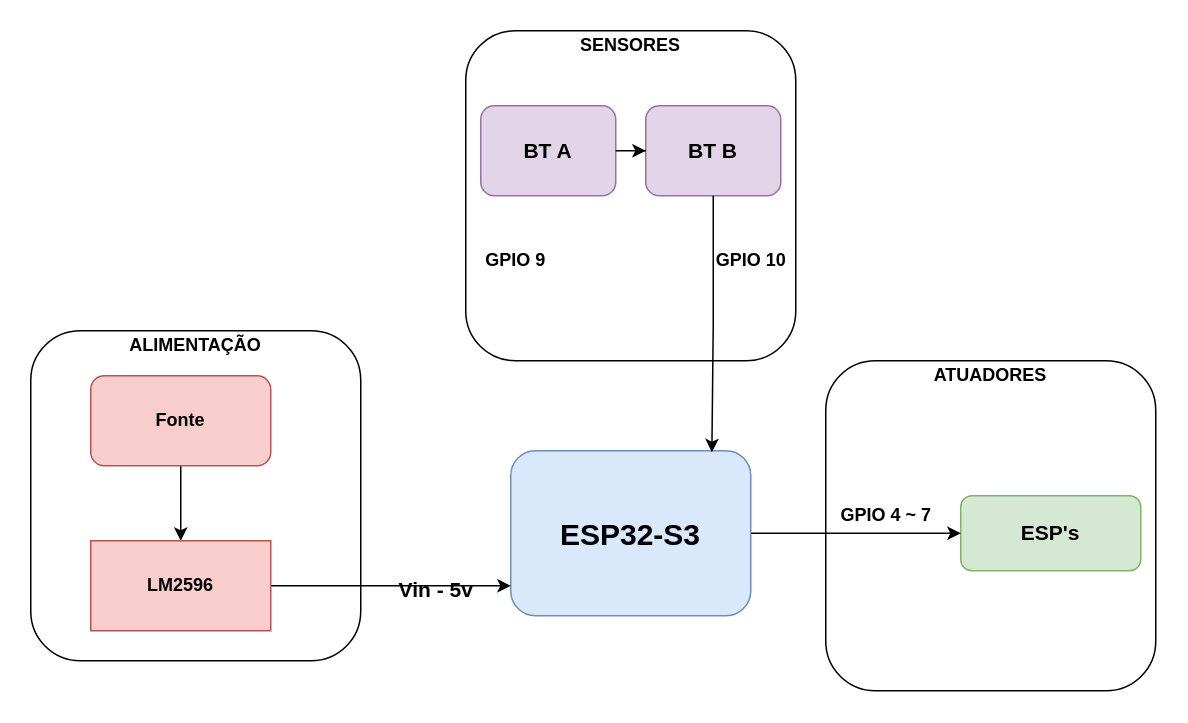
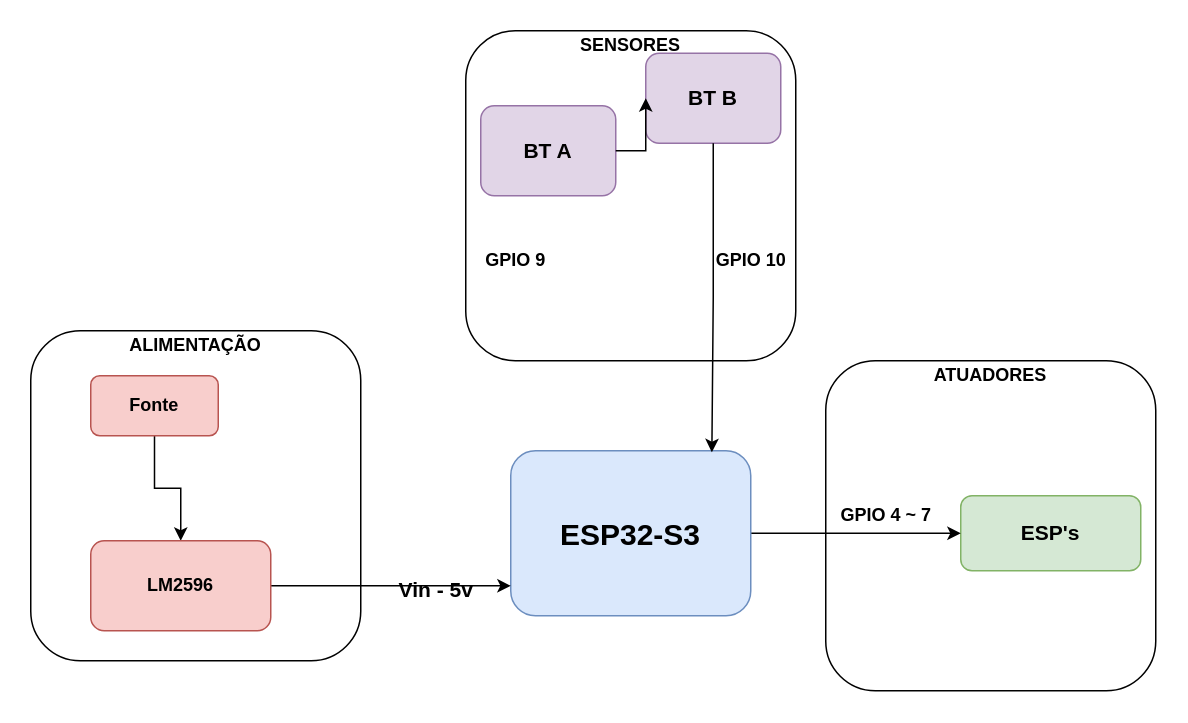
node "BT B": moved (713, 151) -> (713, 98)
node "Fonte": size 180x90 -> 128x60
node "LM2596": shape rectangle -> rounded rectangle
